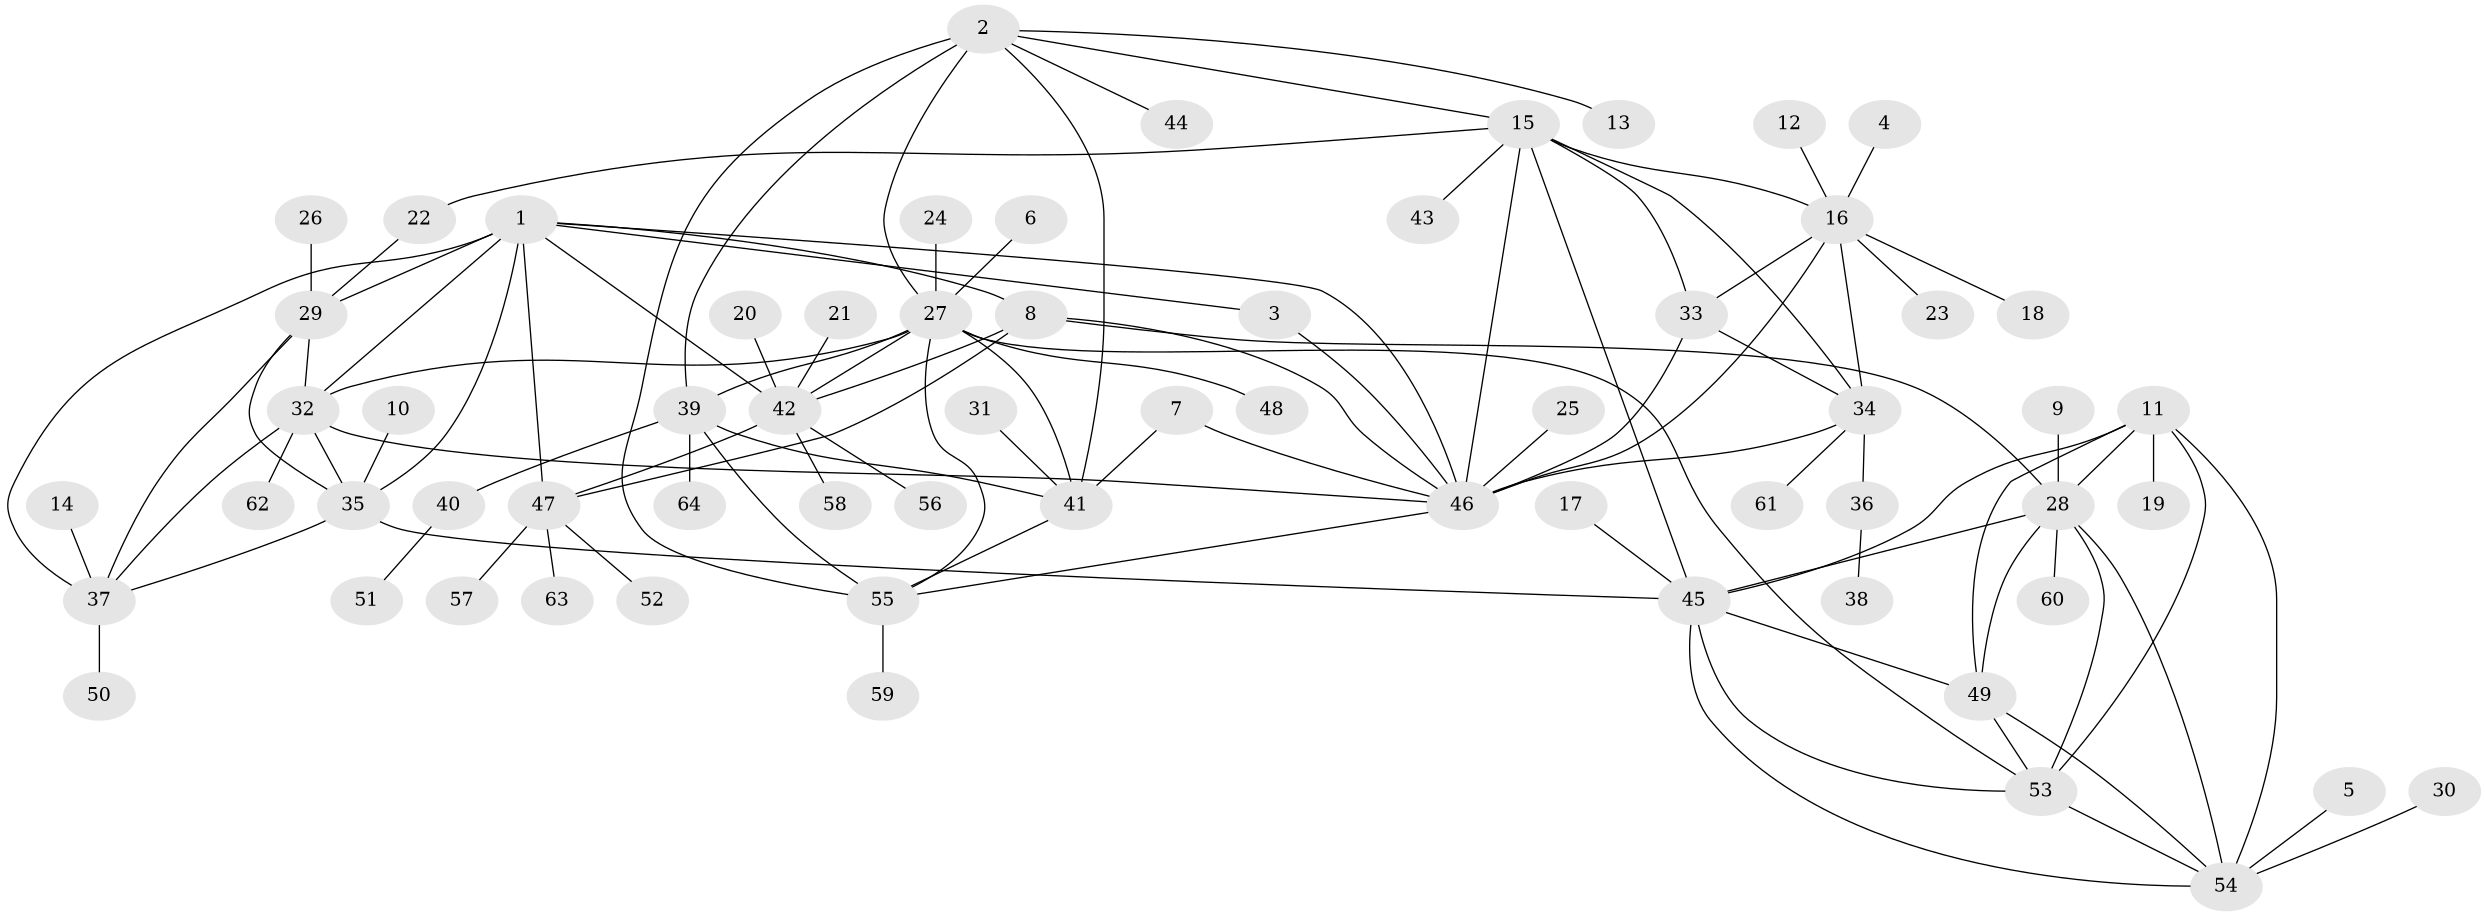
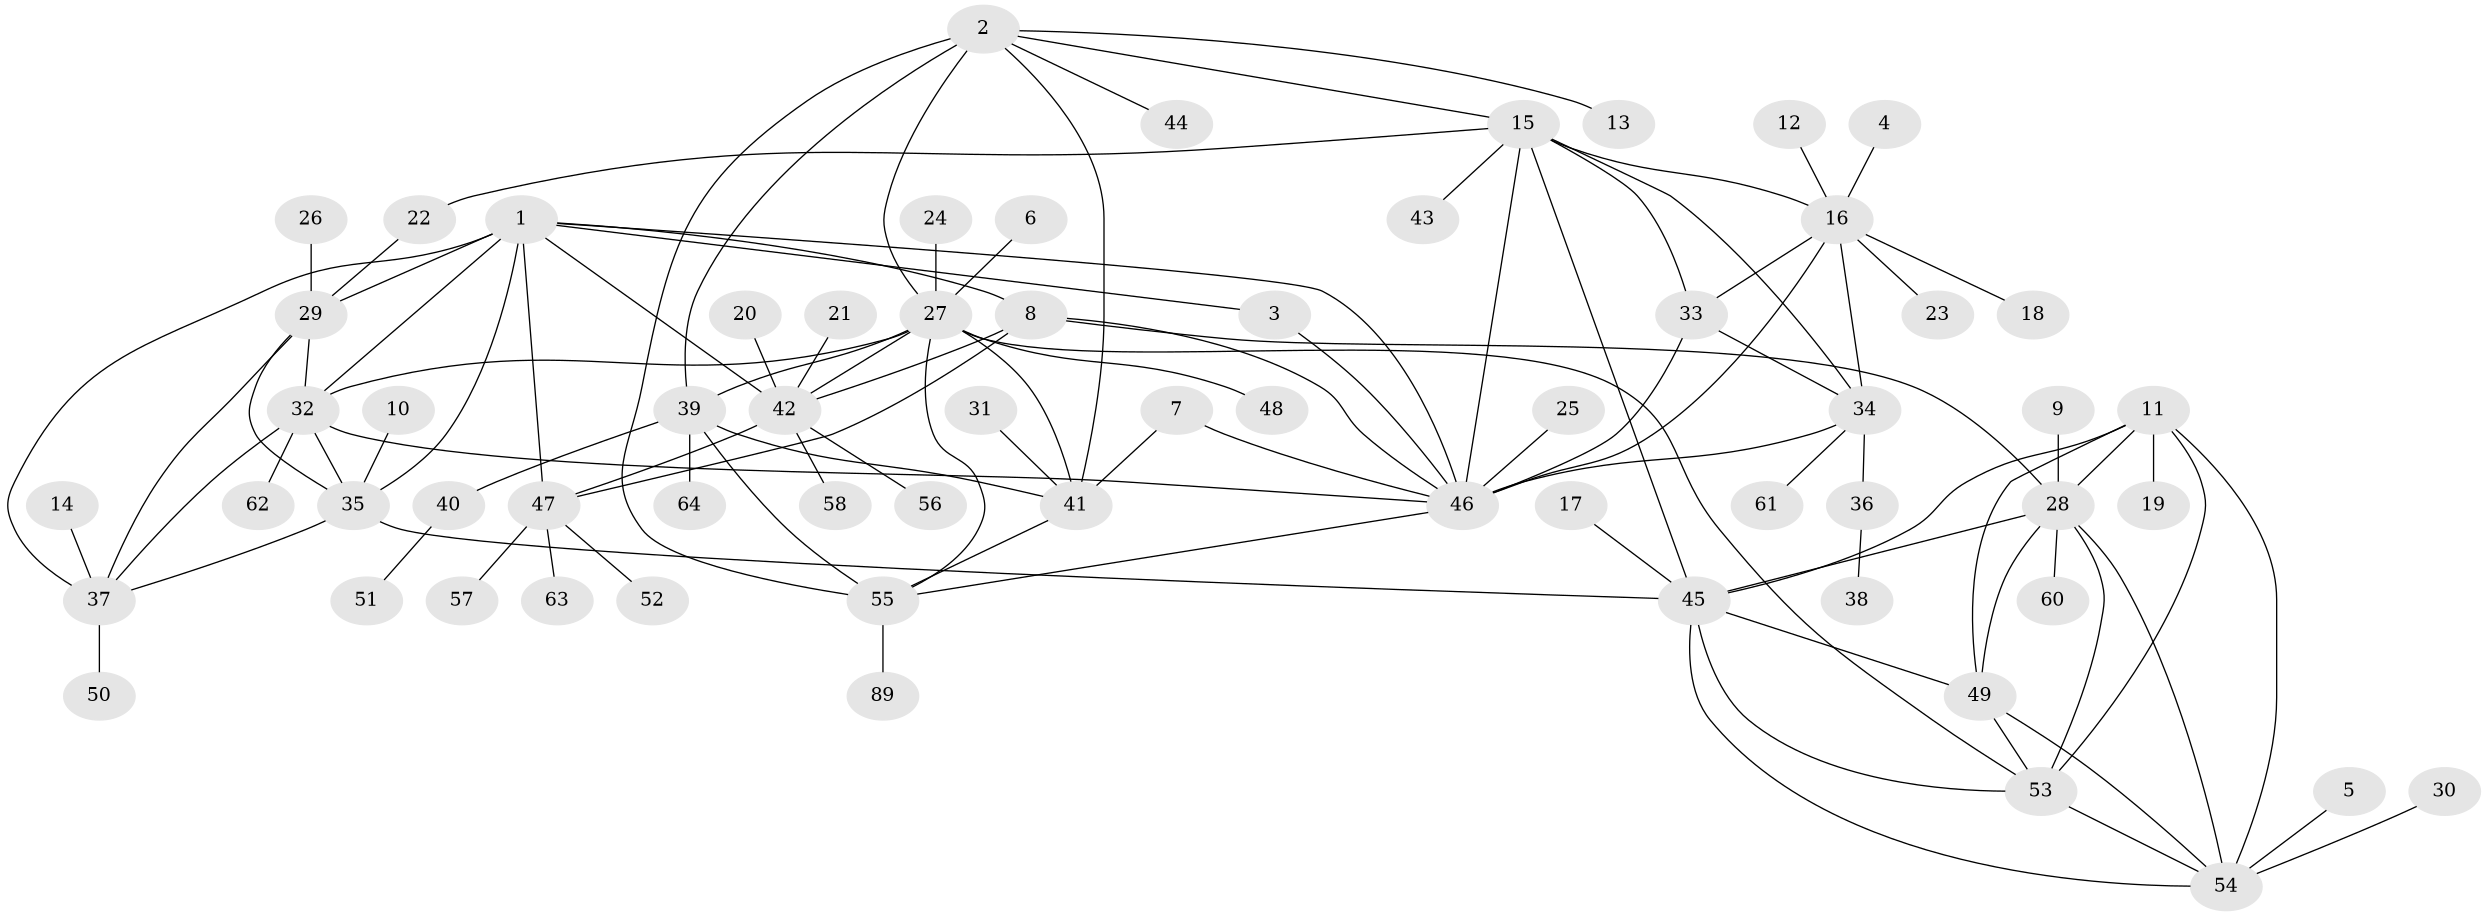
node "59": label "59" -> "89"
